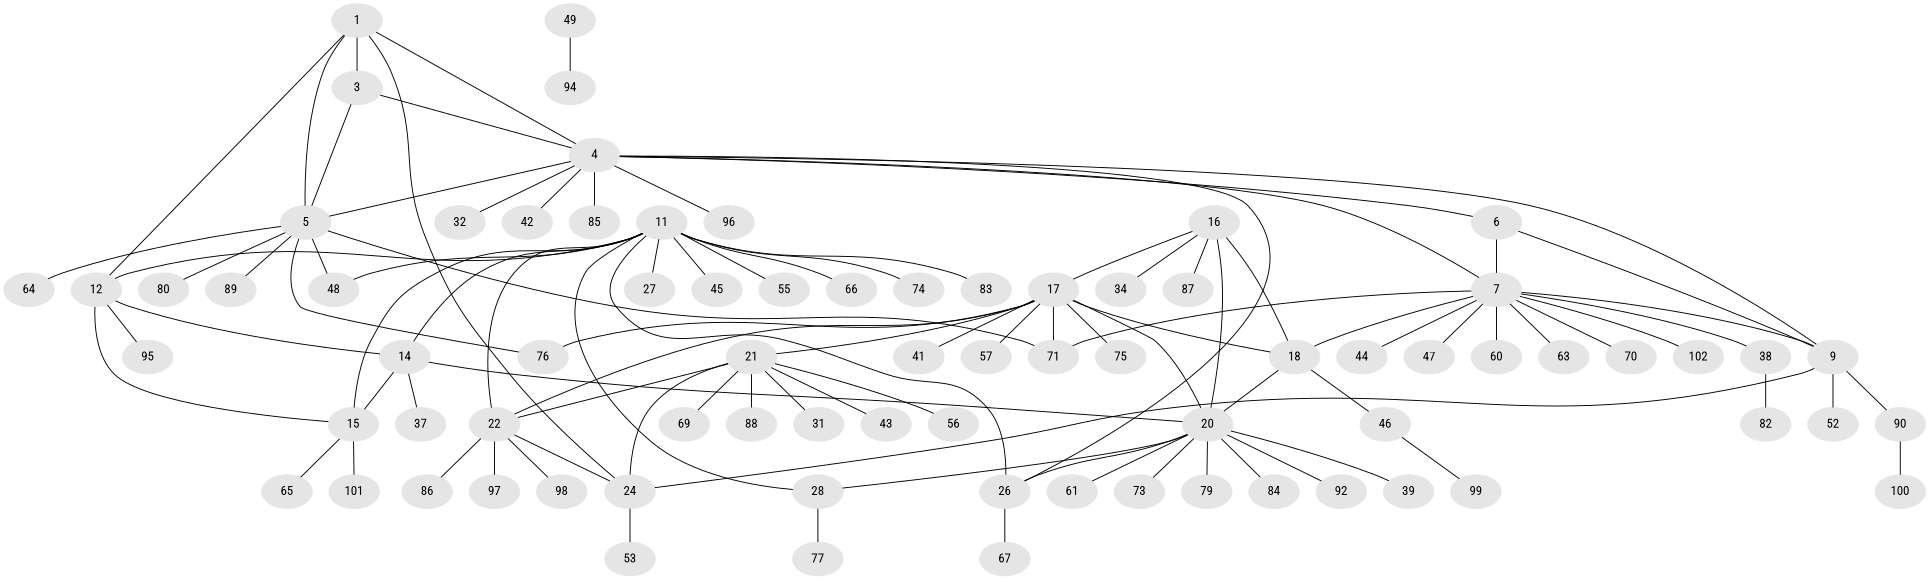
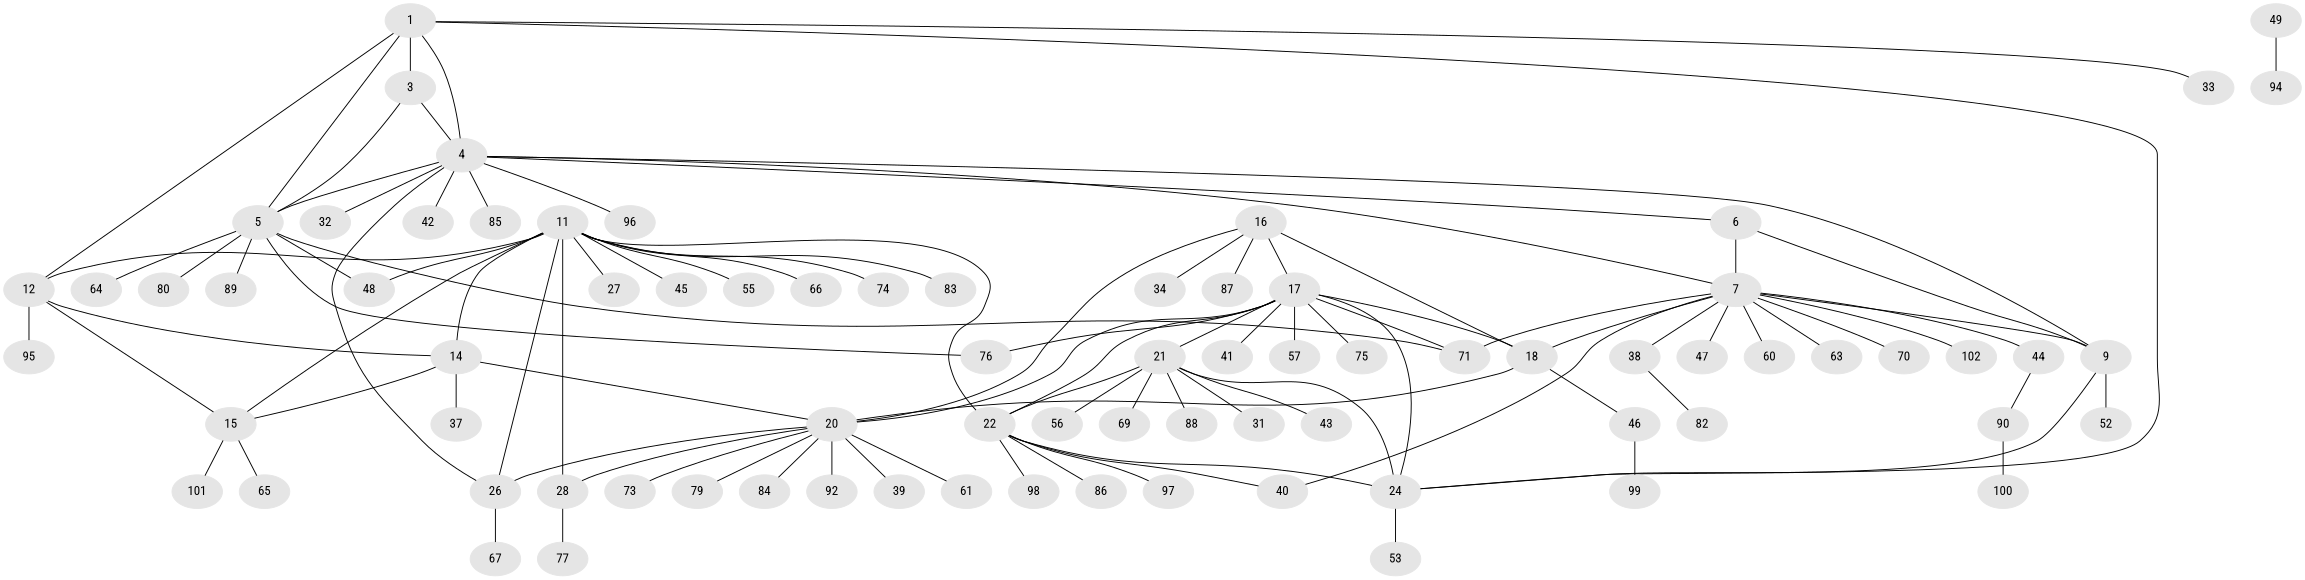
node "33": added
edge "17" -- "24": added
edge "9" -- "90": now "44" -- "90"
node "40": added
